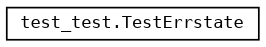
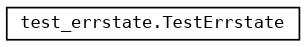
node "test_test.TestErrstate": label "test_test.TestErrstate" -> "test_errstate.TestErrstate"
